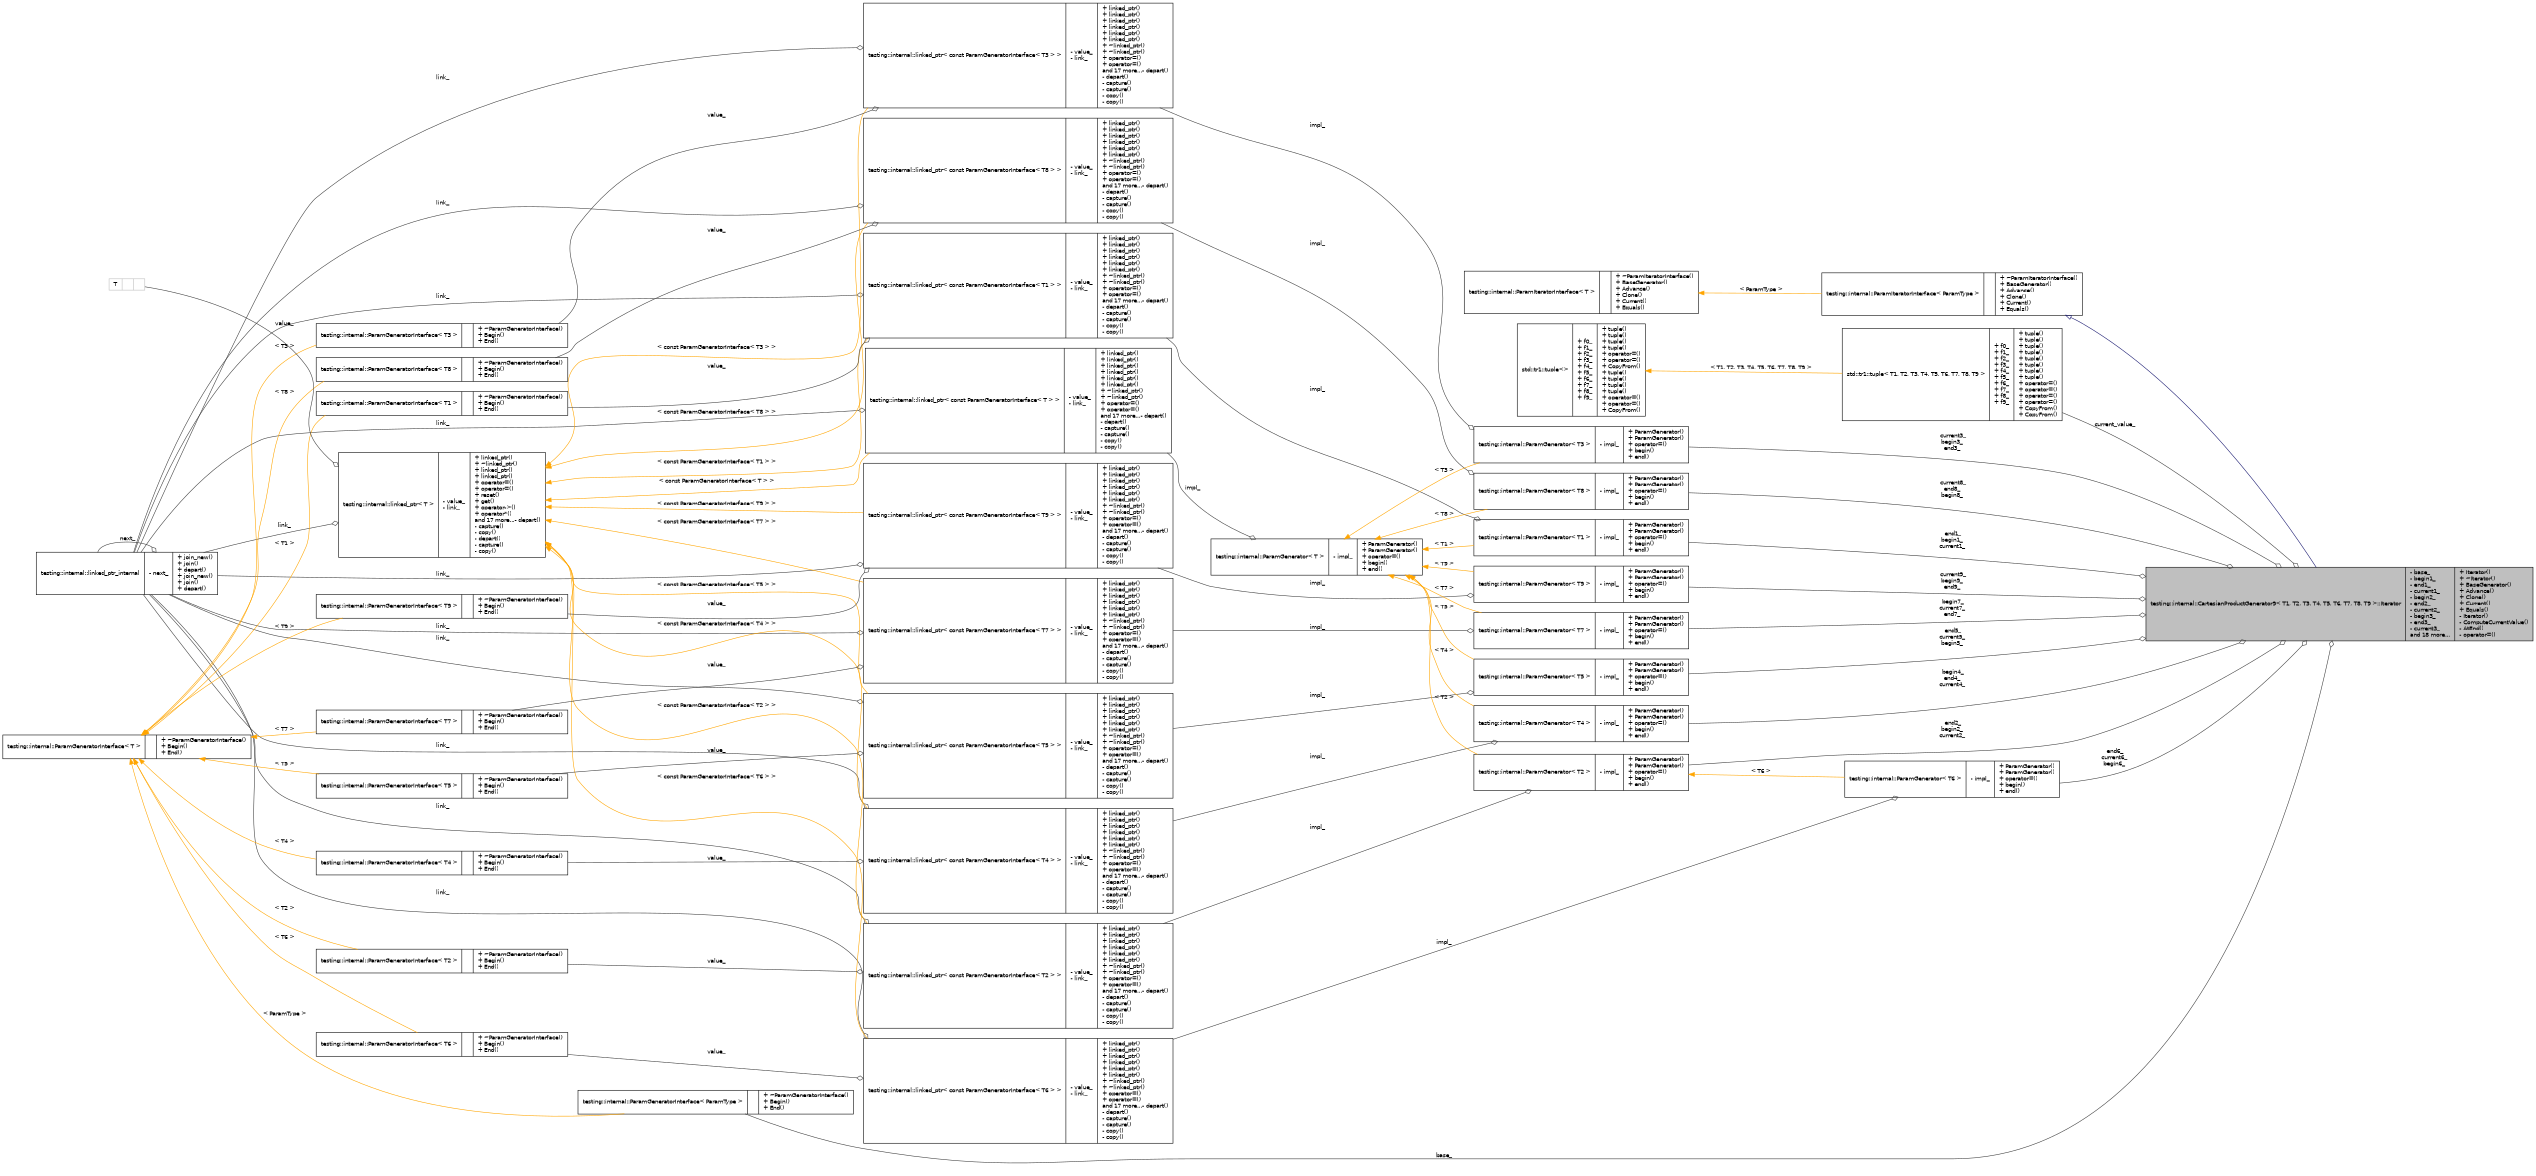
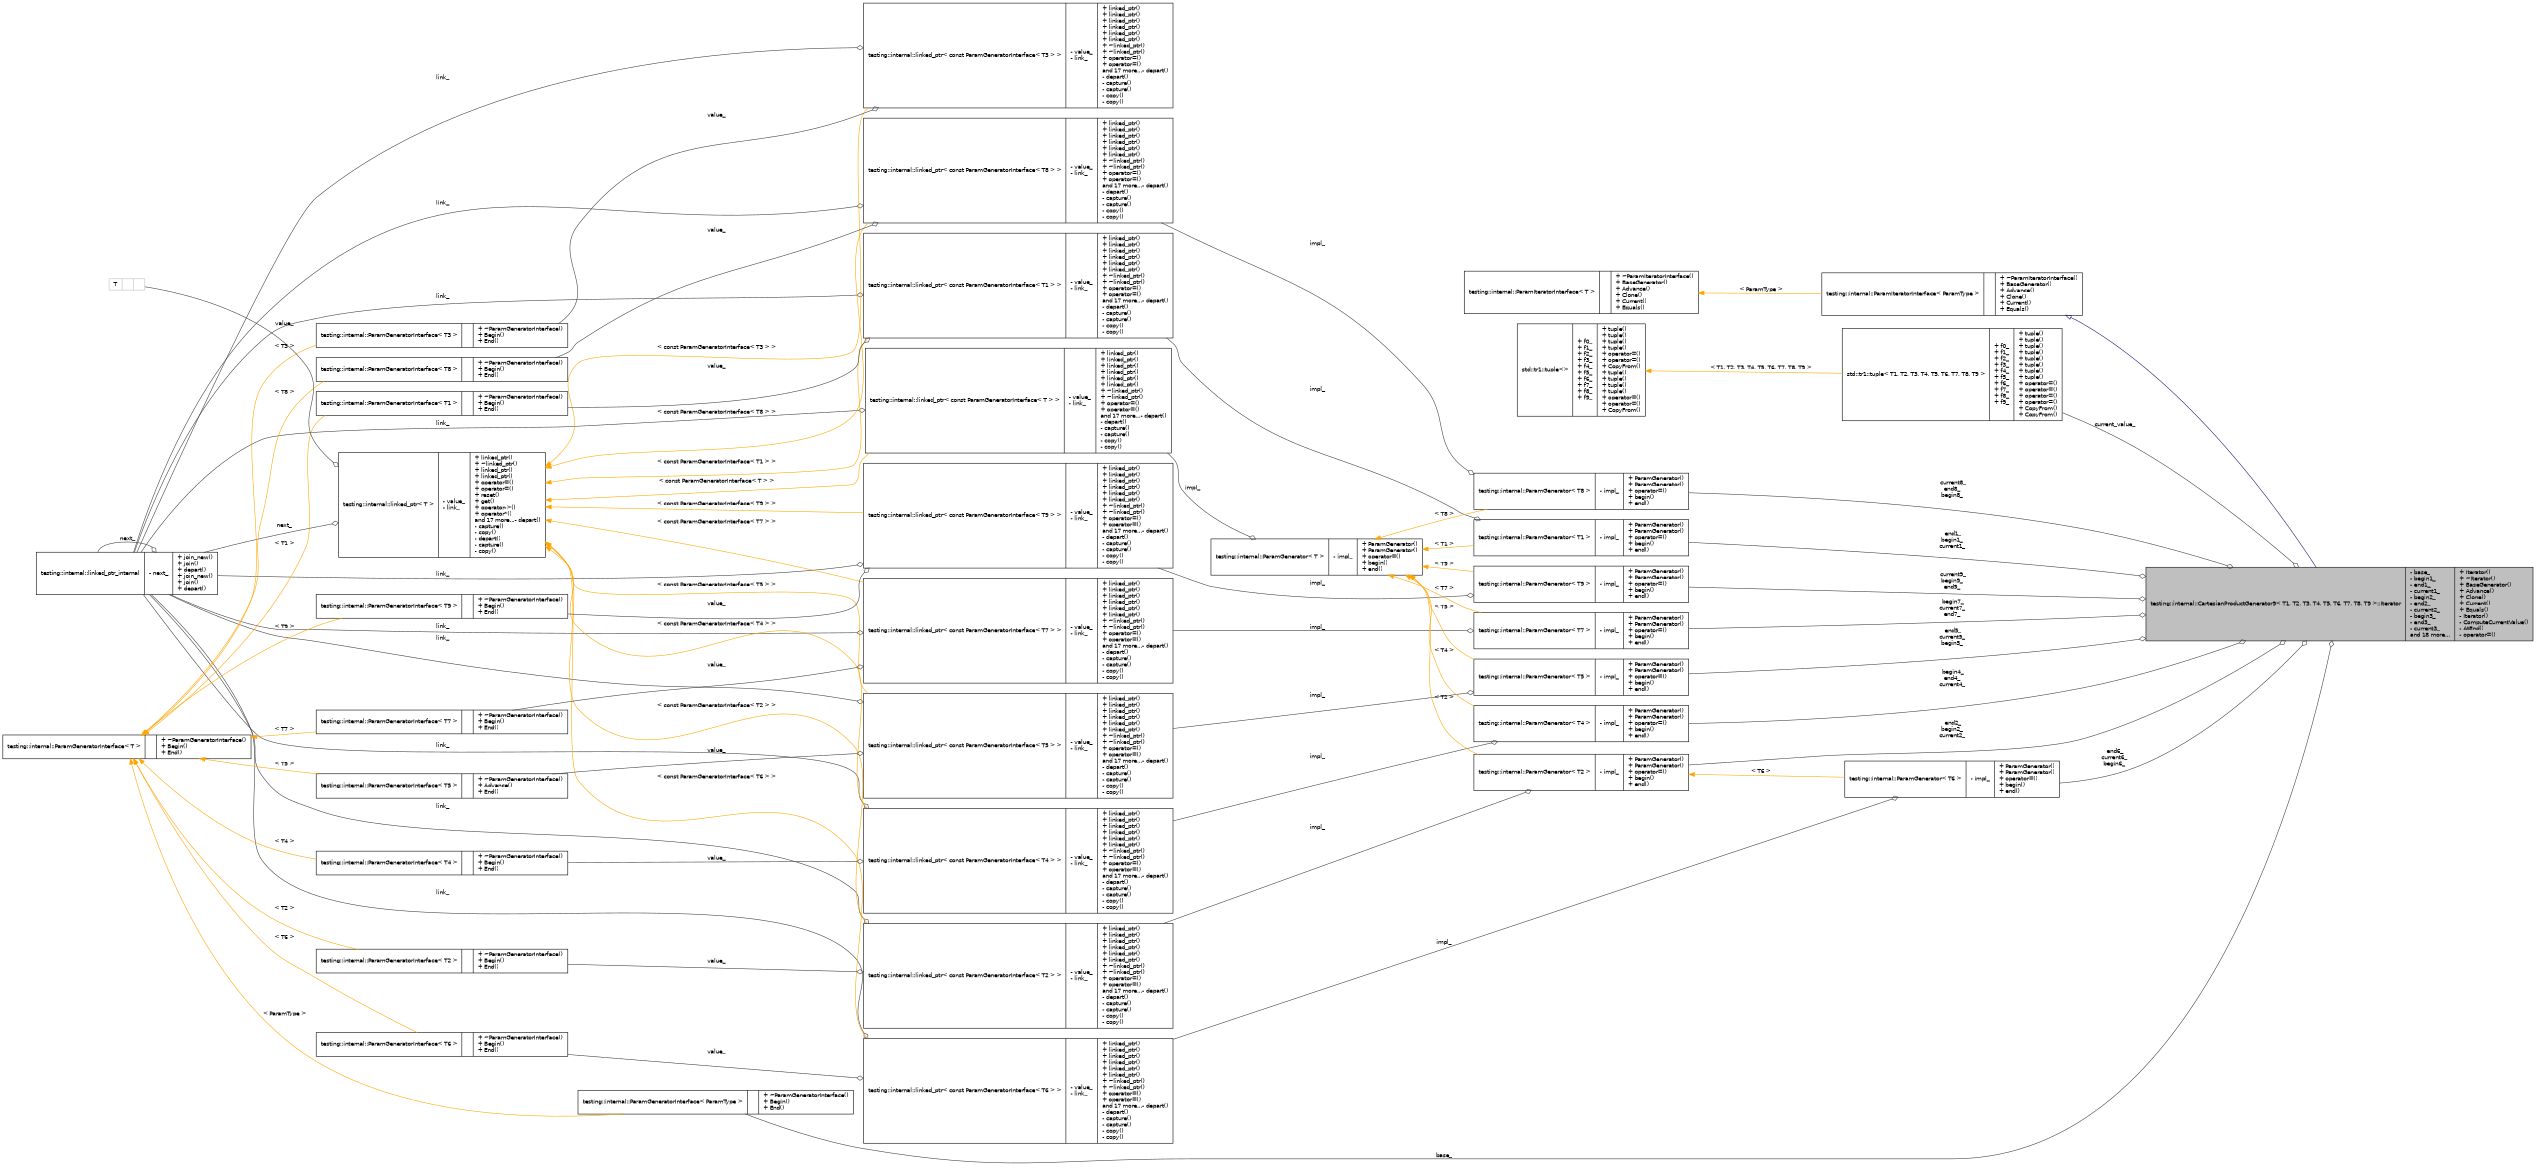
node "testing::internal::ParamGenerator< T3 >": removed
edge "testing::internal::linked_ptr_internal" -> "testing::internal::linked_ptr< T >": label " link_" -> " next_"
node "testing::internal::ParamGeneratorInterface< T5 >": text "+ Begin()" -> "+ Advance()"
